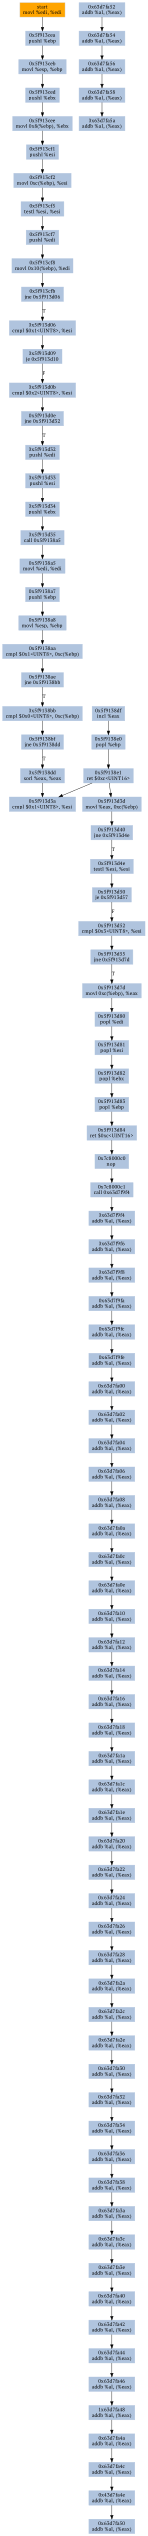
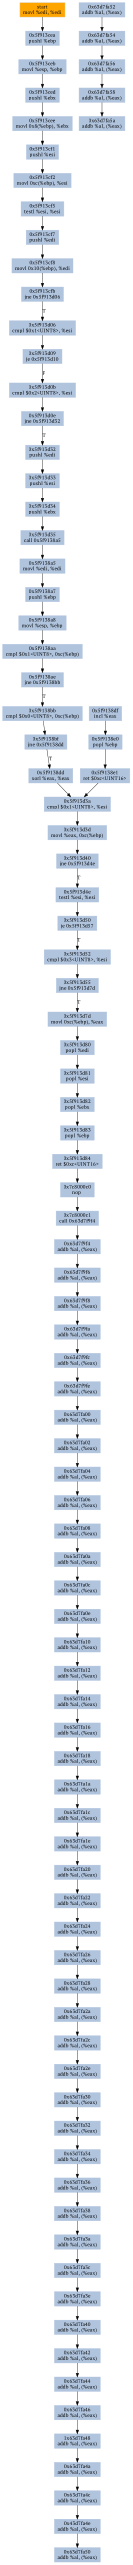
edge "0x5f9138e1 ret $0xc<UINT16>" -> "0x5f913d3d movl %eax, 0xc(%ebp)": now "0x5f913d3a cmpl $0x1<UINT8>, %esi" -> "0x5f913d3d movl %eax, 0xc(%ebp)"
edge "0x5f913d50 je 0x5f913d57" -> "0x5f913d52 cmpl $0x3<UINT8>, %esi": label "F" -> "T"
